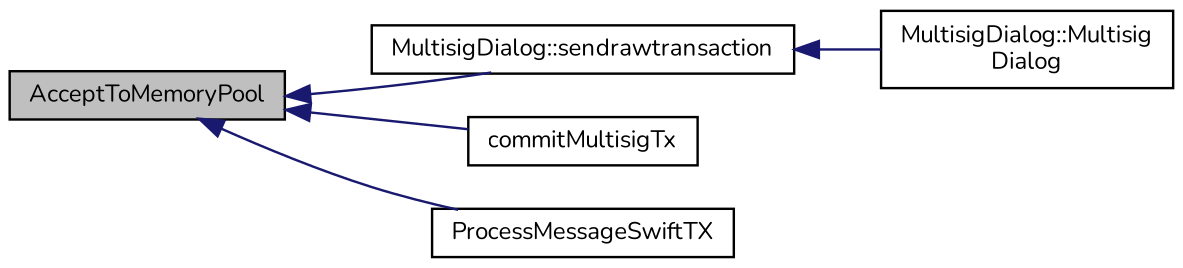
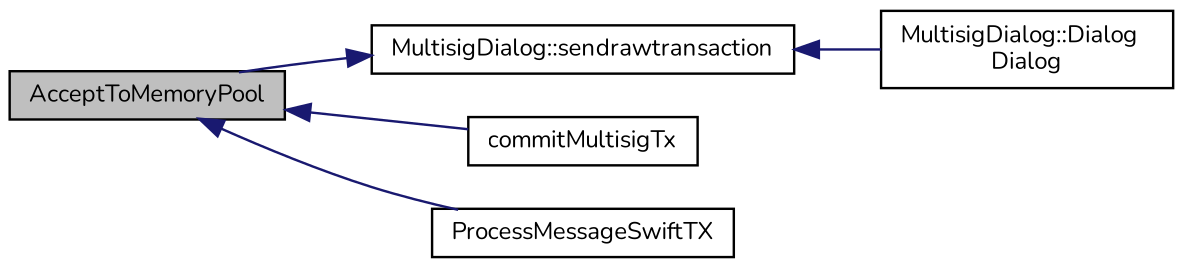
node "MultisigDialog::Multisig Dialog": label "MultisigDialog::Multisig Dialog" -> "MultisigDialog::Dialog Dialog"
edge "MultisigDialog::sendrawtransaction" -> "AcceptToMemoryPool": reversed
